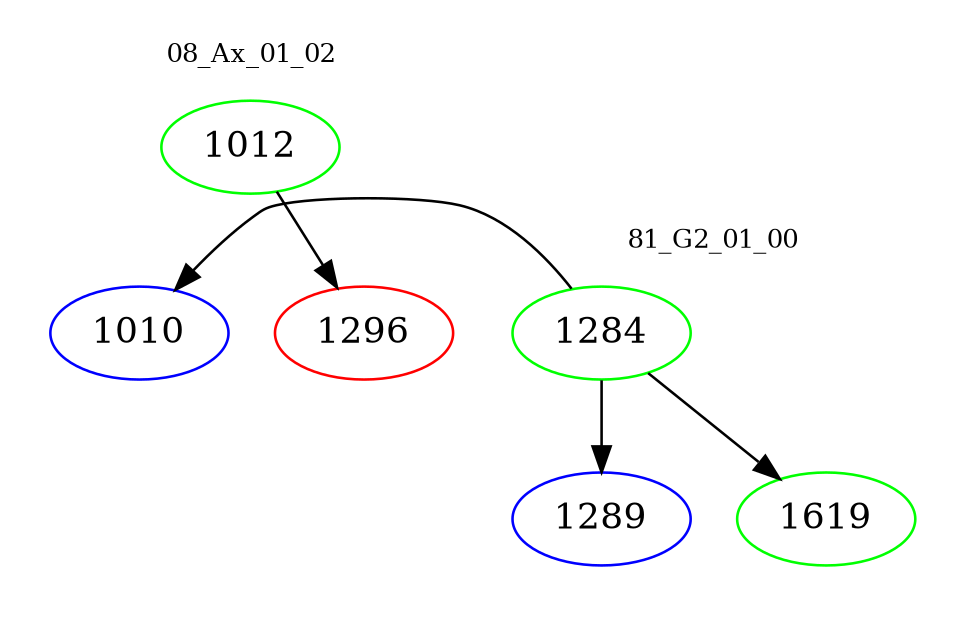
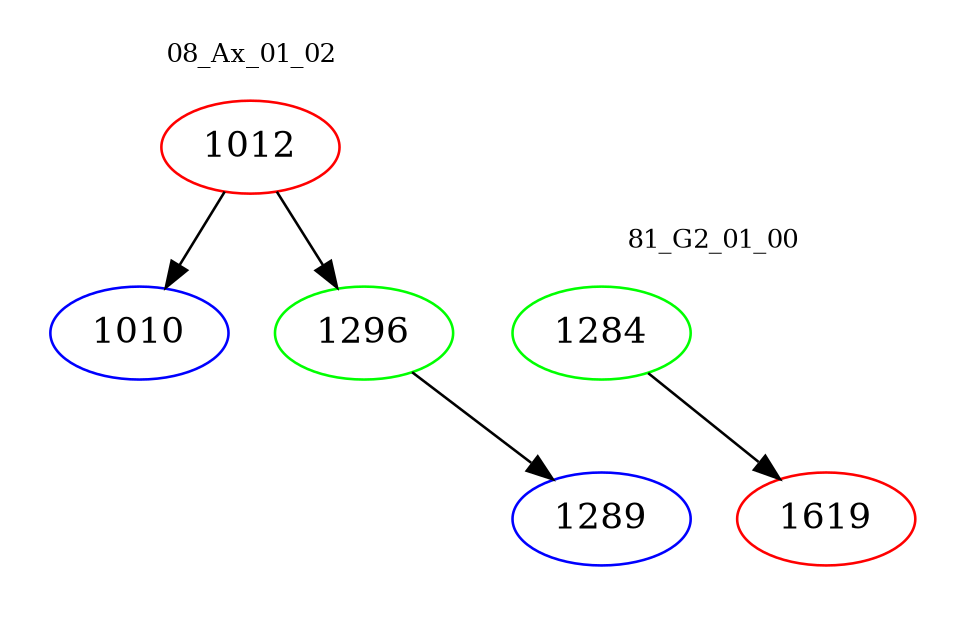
node "1012": color green -> red
edge "1284" -> "1010": now "1012" -> "1010"
node "1296": color red -> green
edge "1284" -> "1289": now "1296" -> "1289"
node "1619": color green -> red
